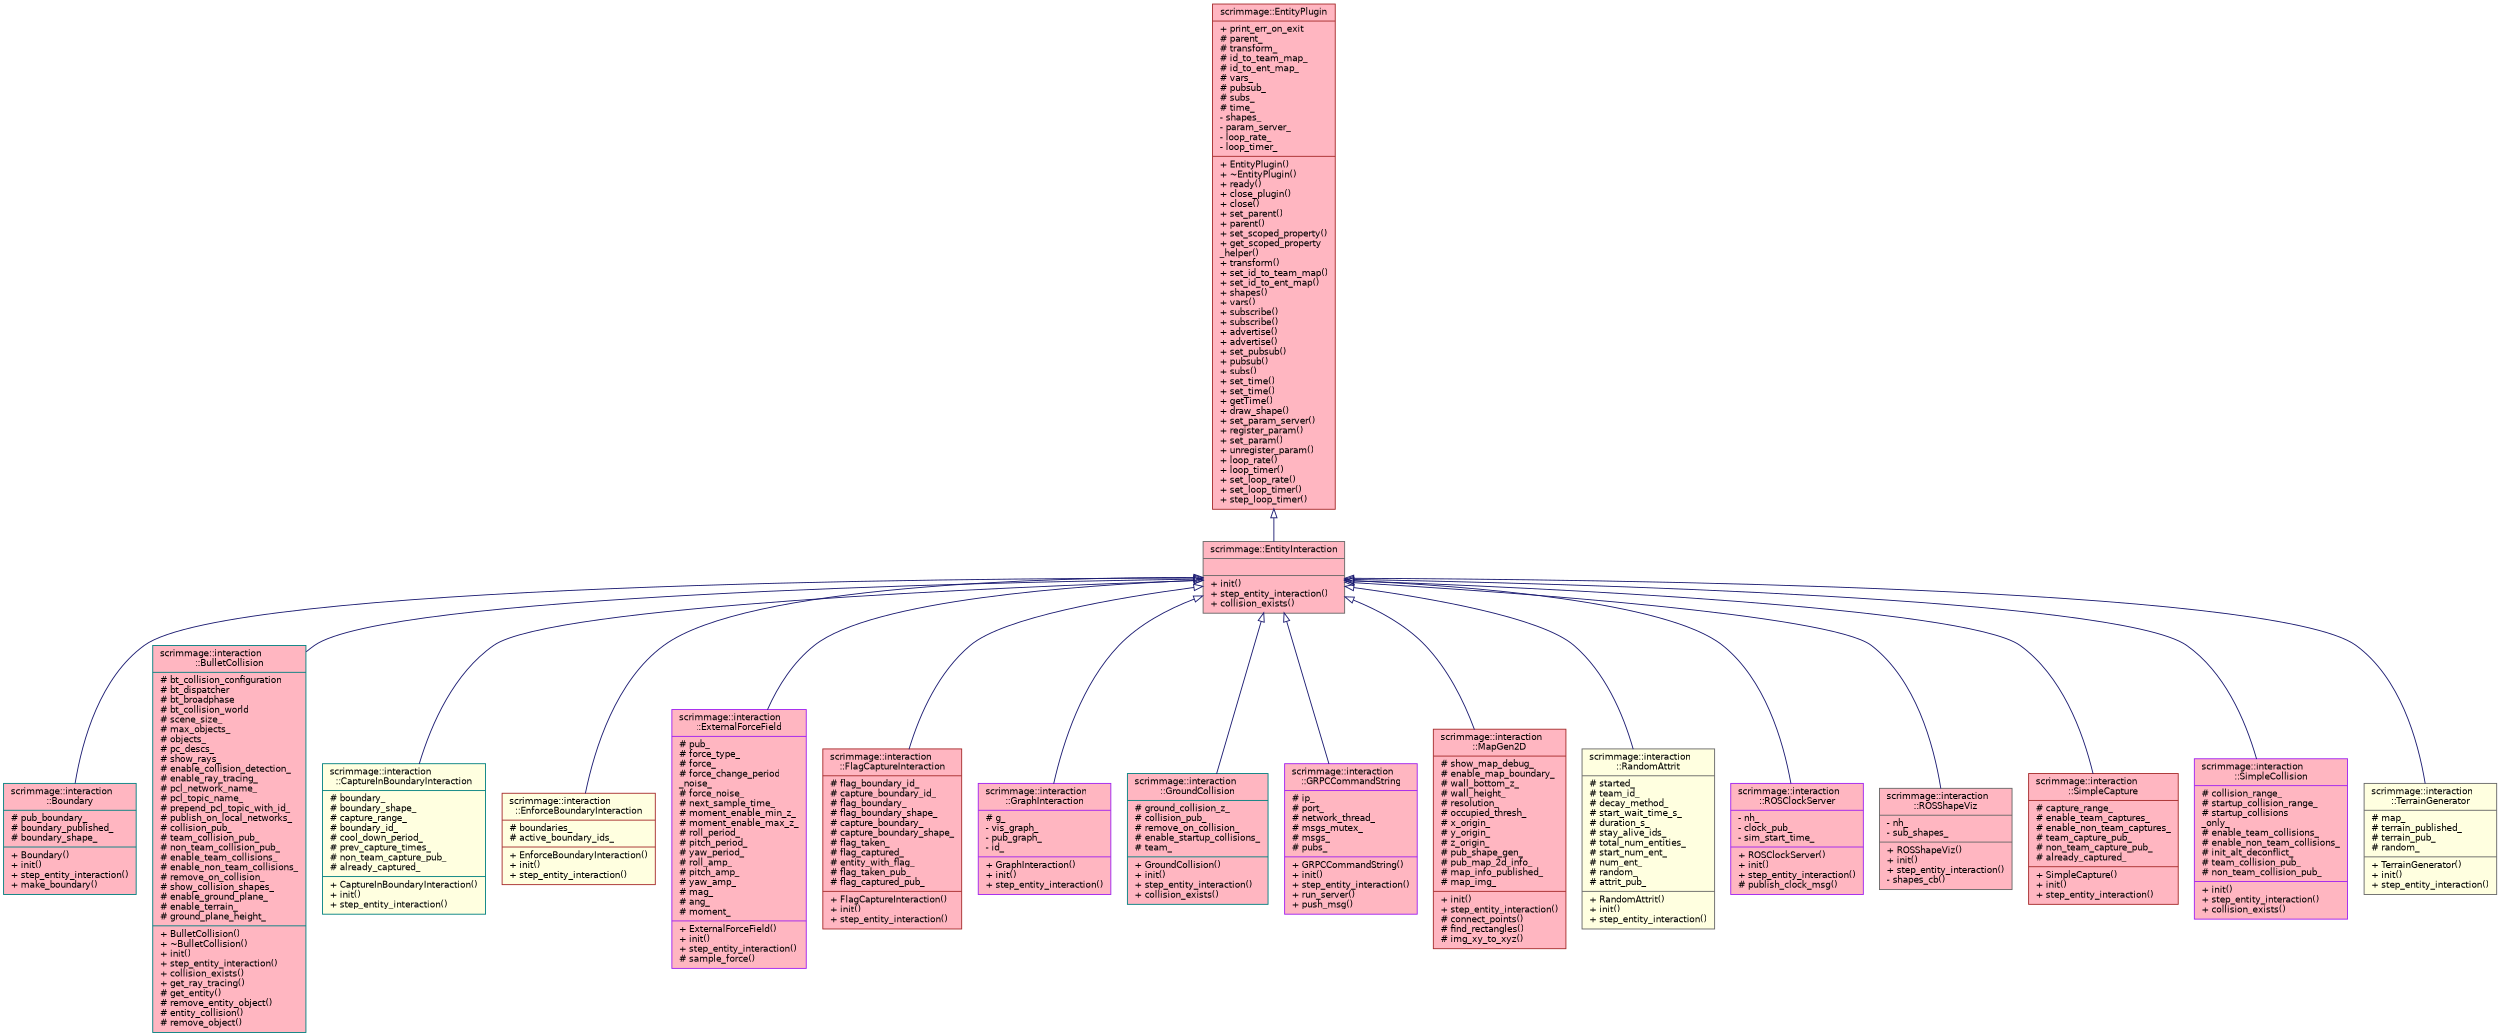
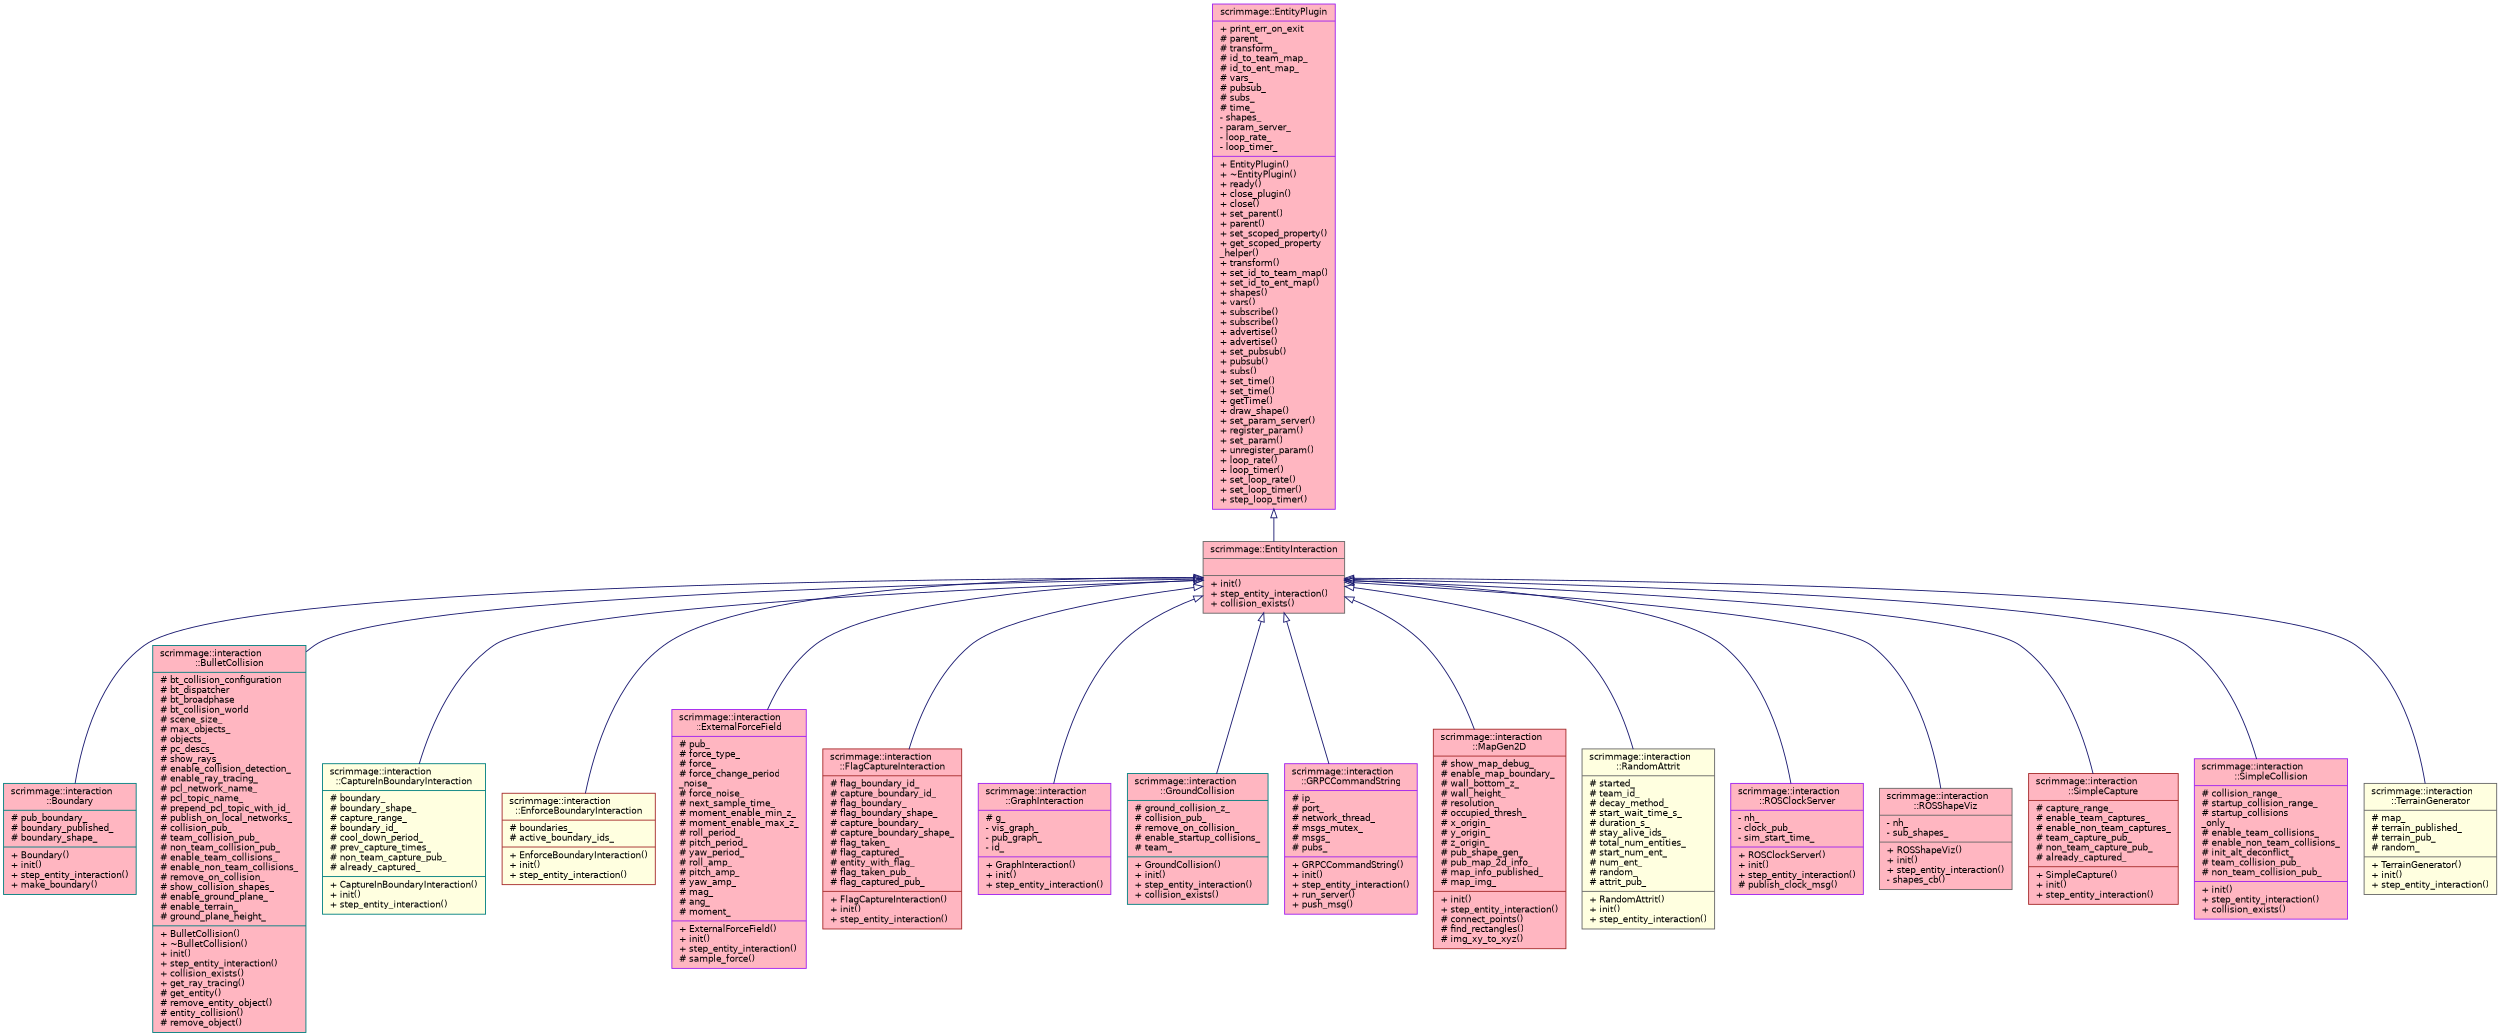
node "scrimmage::EntityPlugin": color brown -> purple
